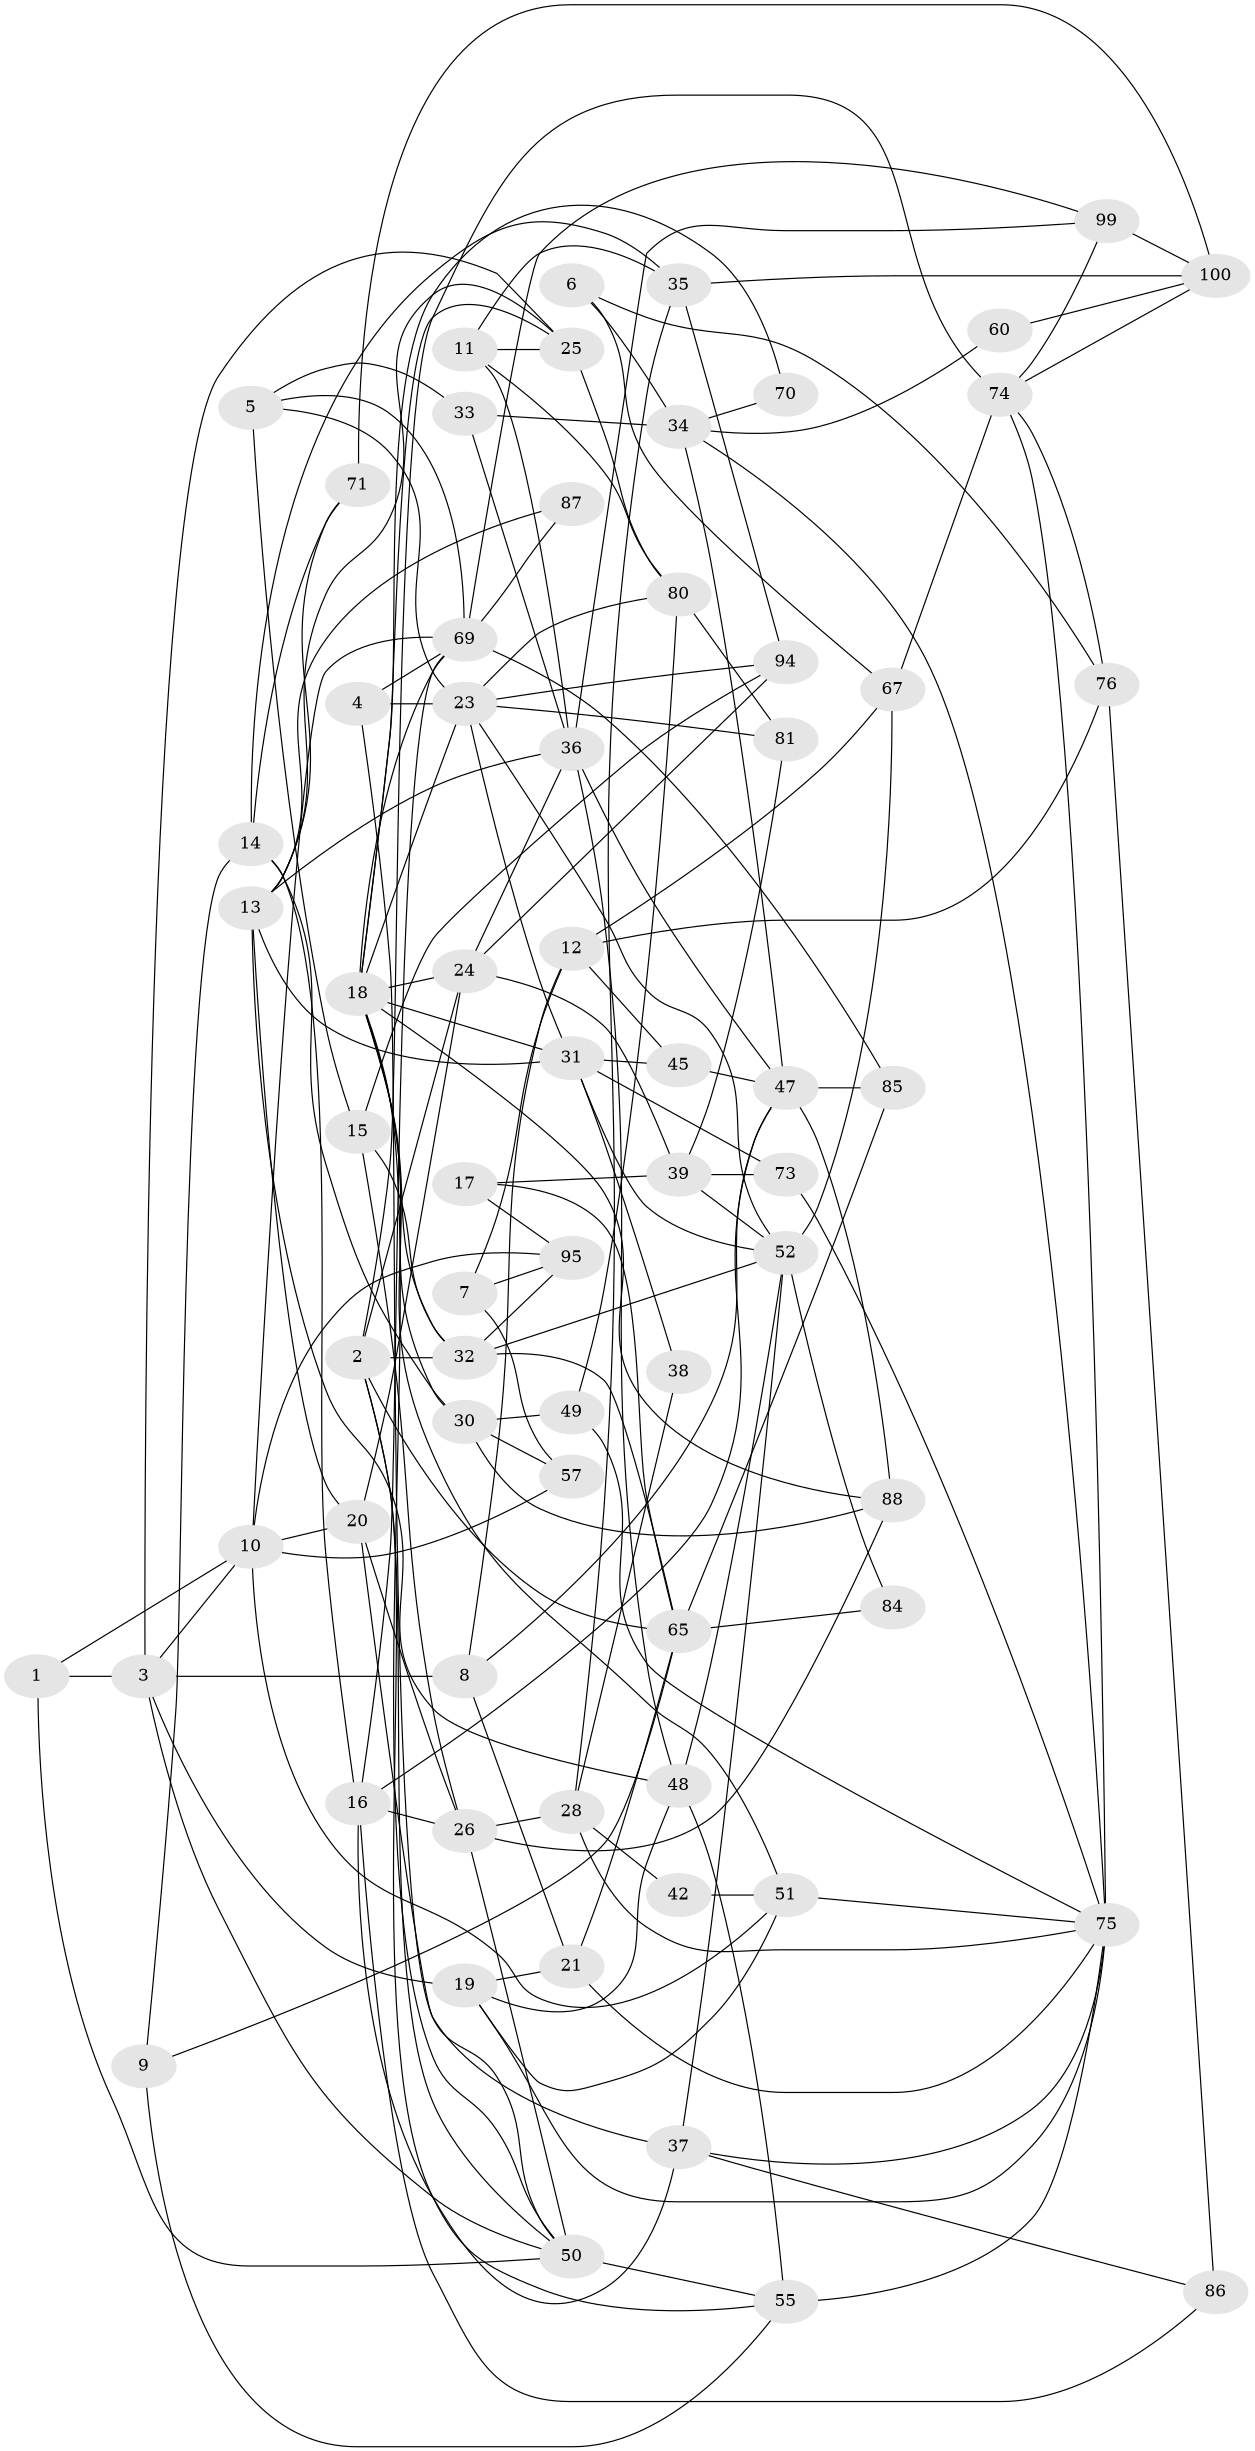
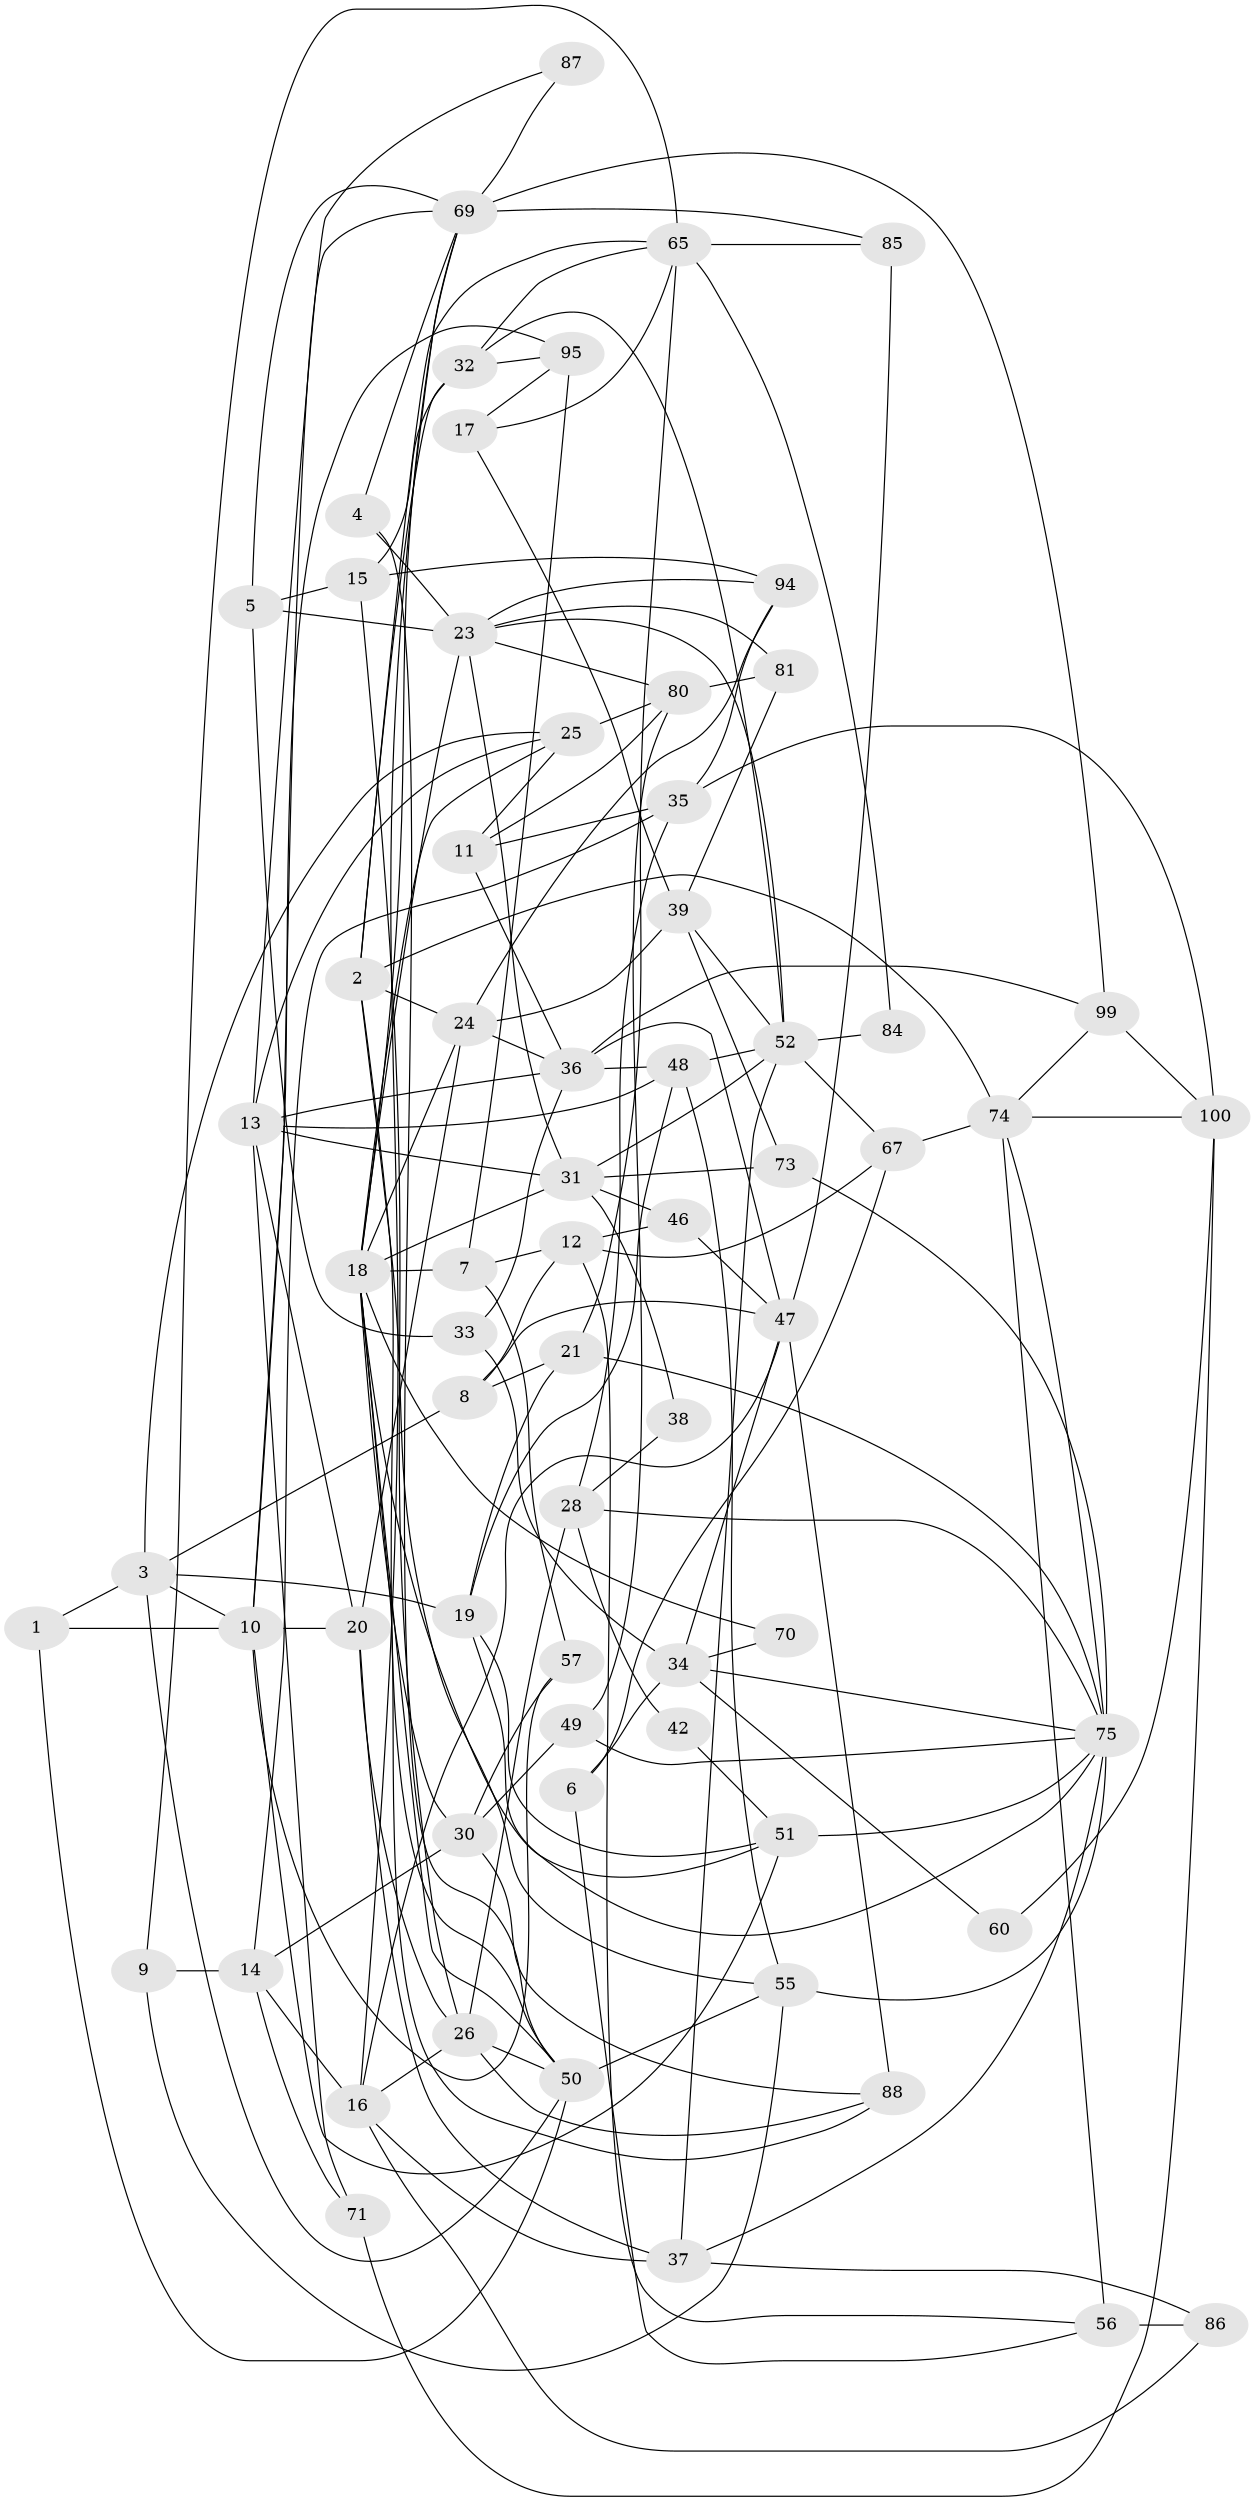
node "76": label "76" -> "56"
node "45": label "45" -> "46"
edge "18" -- "32": now "18" -- "7"
